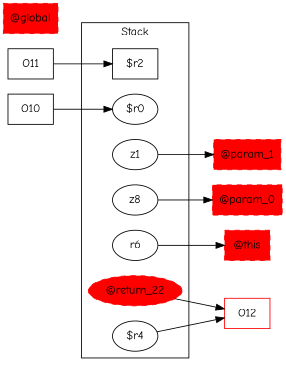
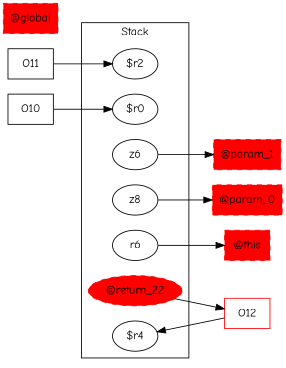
node "$r2": shape box -> ellipse
node "z1": label "z1" -> "z6"
edge "$r4" -> "O12": reversed
